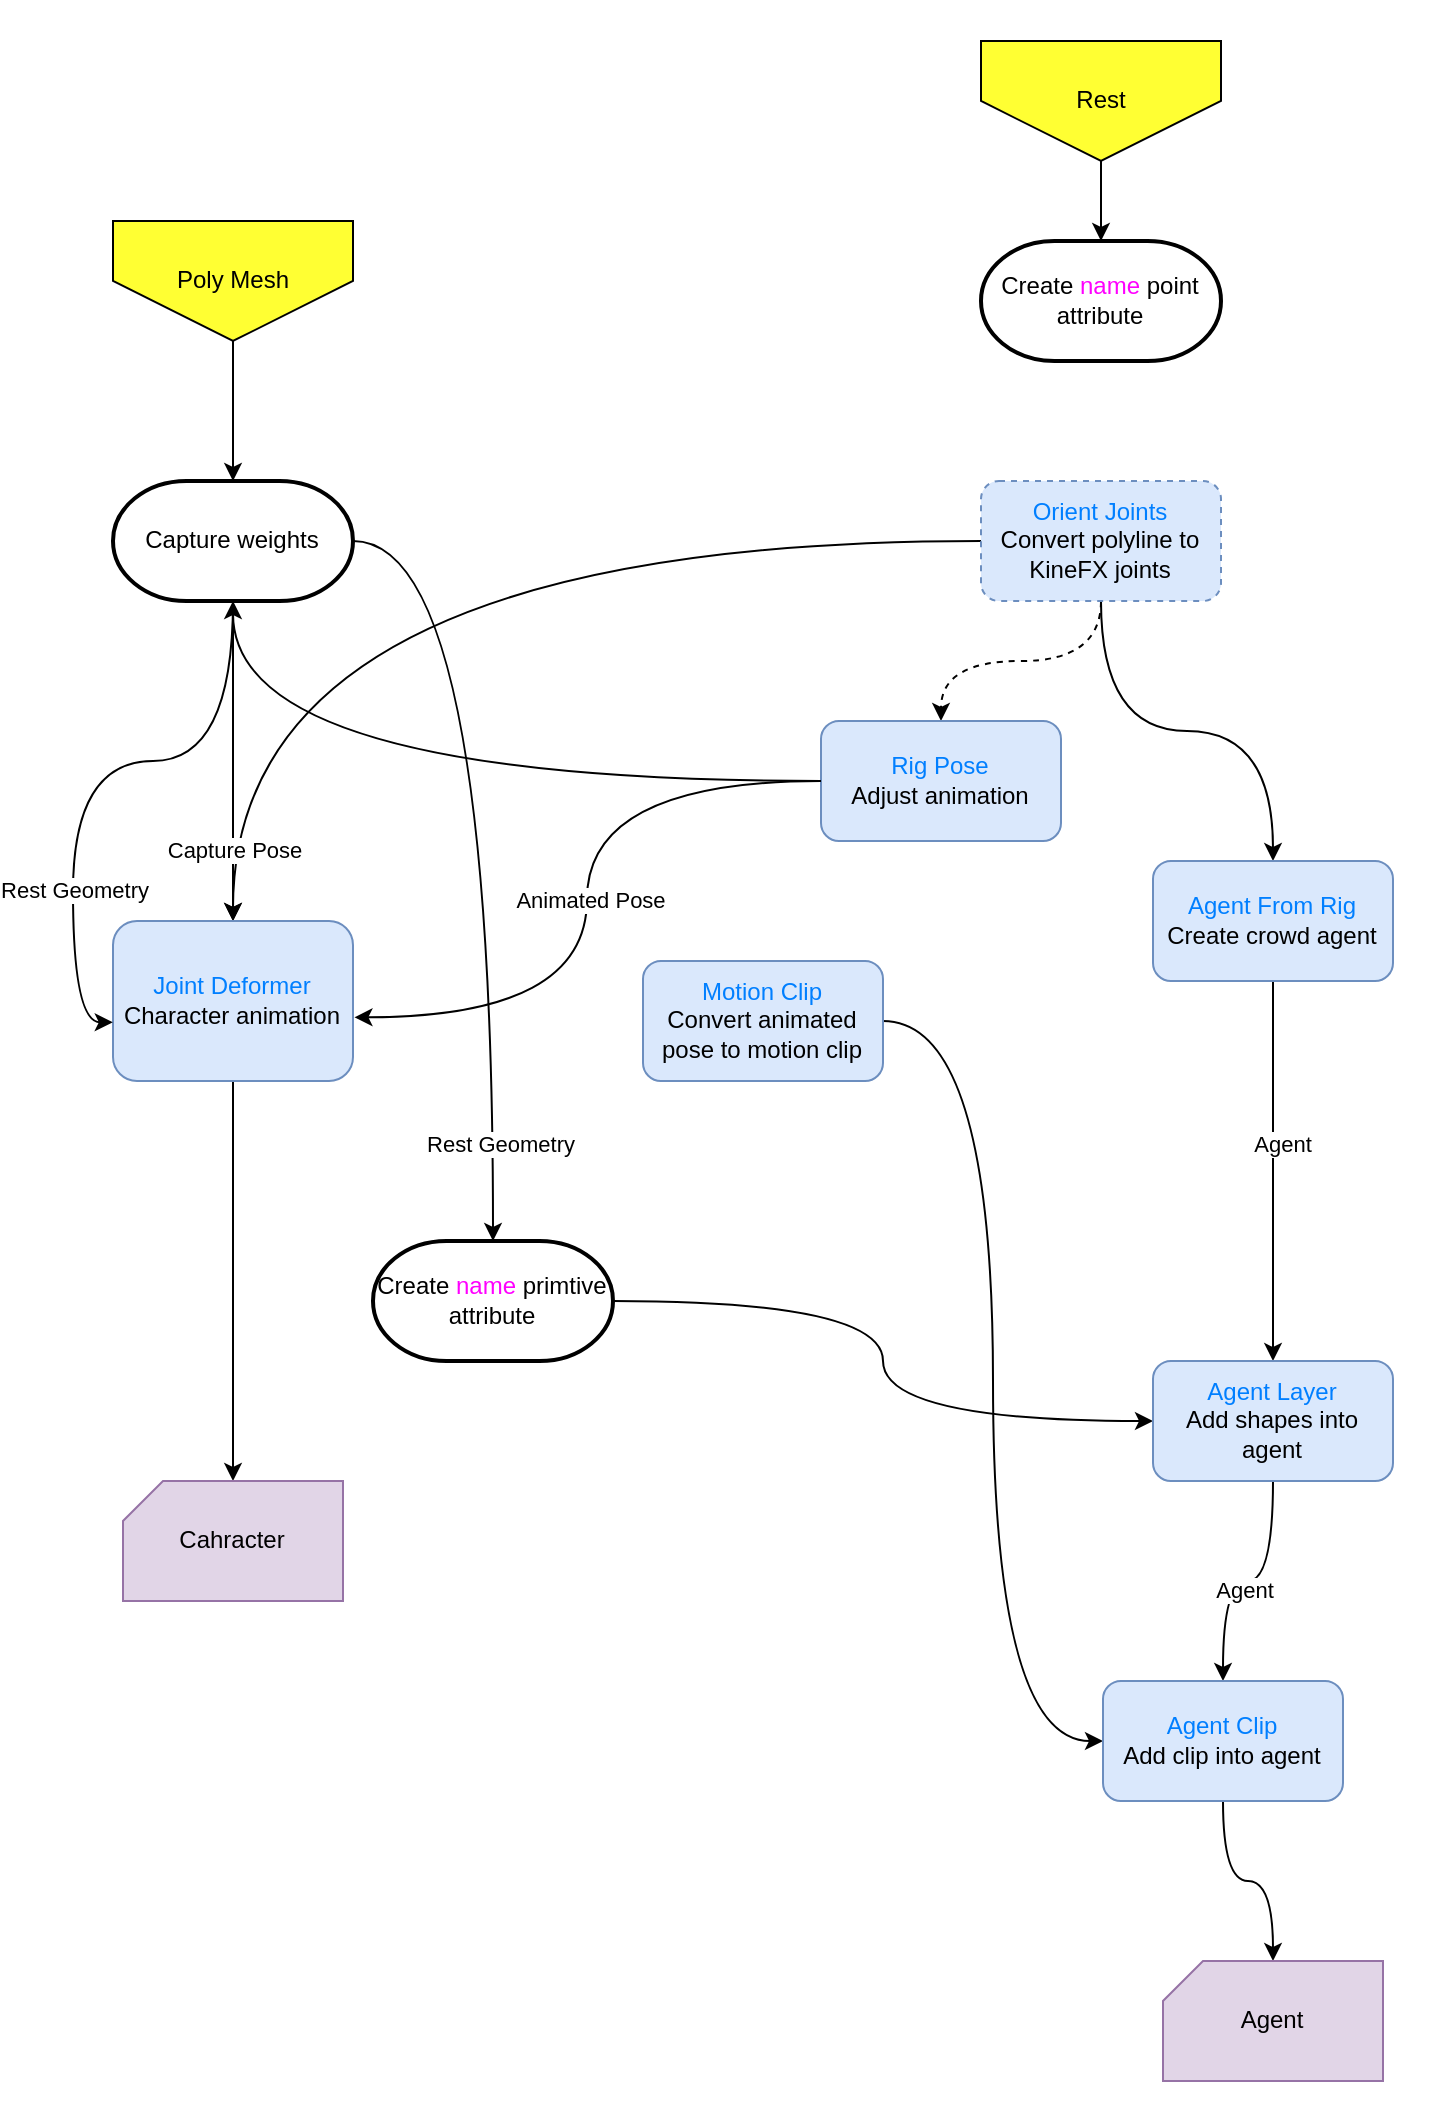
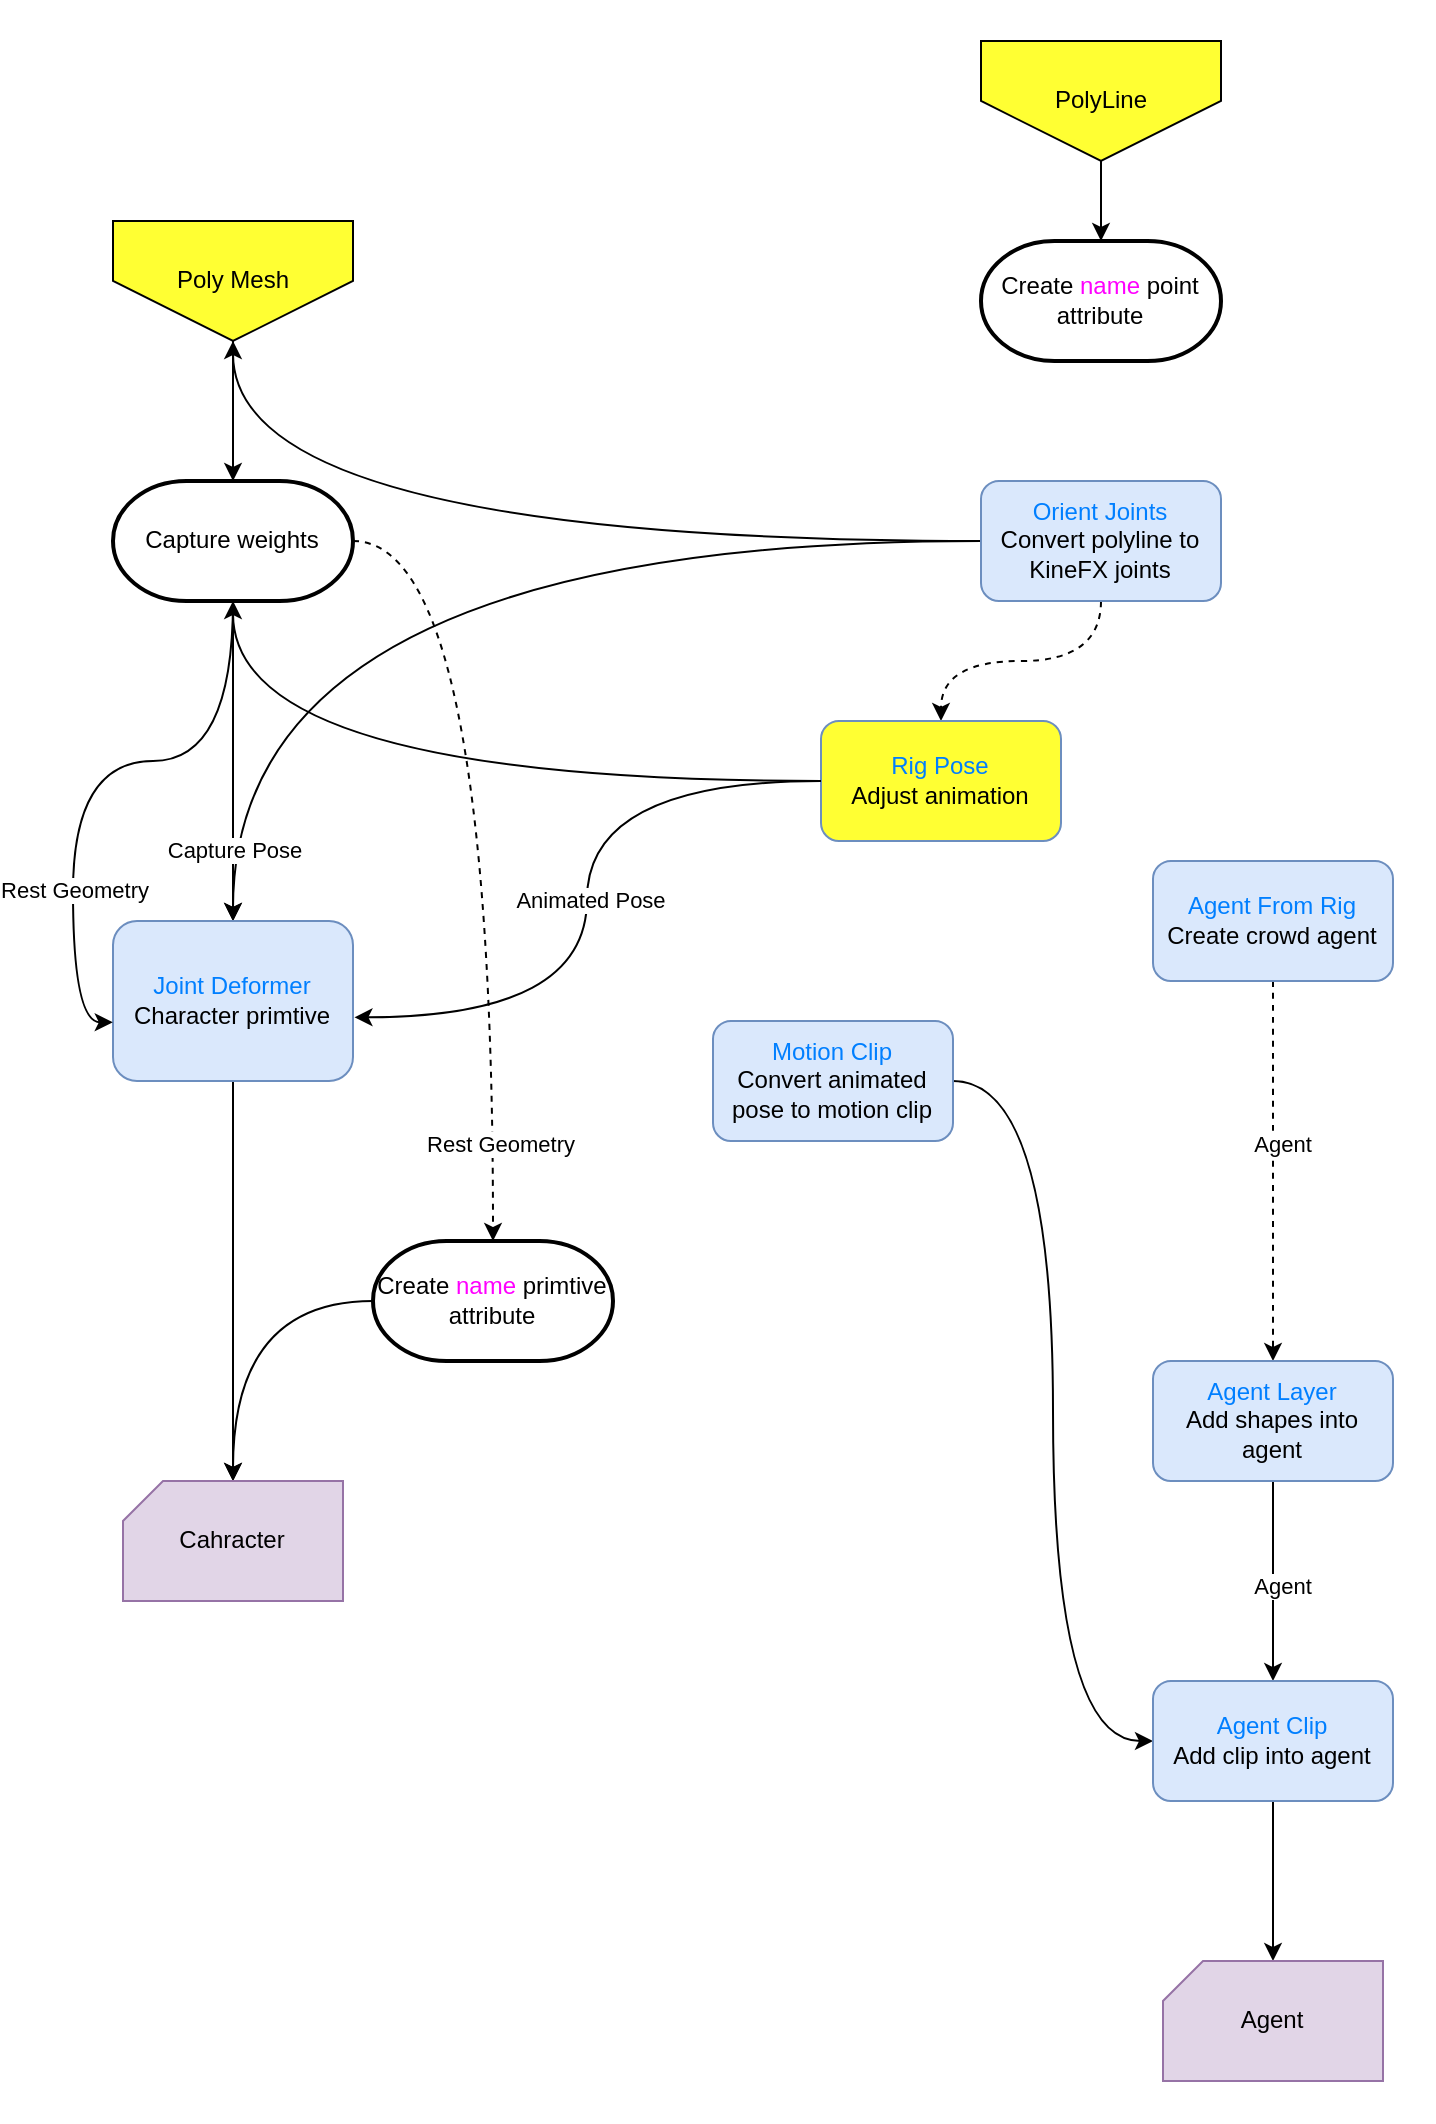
node "Rest": label "Rest" -> "PolyLine"
node "Orient Joints Convert polyline to KineFX joints": style dashed -> solid
edge "Orient Joints Convert polyline to KineFX joints" -> "Agent From Rig Create crowd agent": now "Orient Joints Convert polyline to KineFX joints" -> "Poly Mesh"
node "Rig Pose Adjust animation": fillcolor #dae8fc -> #ffff33
edge "Capture weights" -> "Create name primtive attribute": style solid -> dashed
node "Joint Deformer Character animation": label "Joint Deformer Character animation" -> "Joint Deformer Character primtive"
node "Motion Clip Convert animated pose to motion clip": moved (763, 1021) -> (833, 1081)
edge "Agent From Rig Create crowd agent" -> "Agent Layer Add shapes into agent": style solid -> dashed
edge "Create name primtive attribute" -> "Agent Layer Add shapes into agent": now "Create name primtive attribute" -> "Cahracter"
node "Agent Clip Add clip into agent": moved (1223, 1741) -> (1273, 1741)
